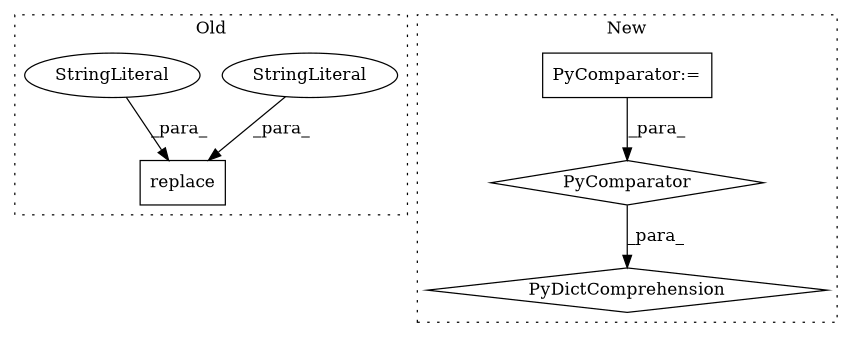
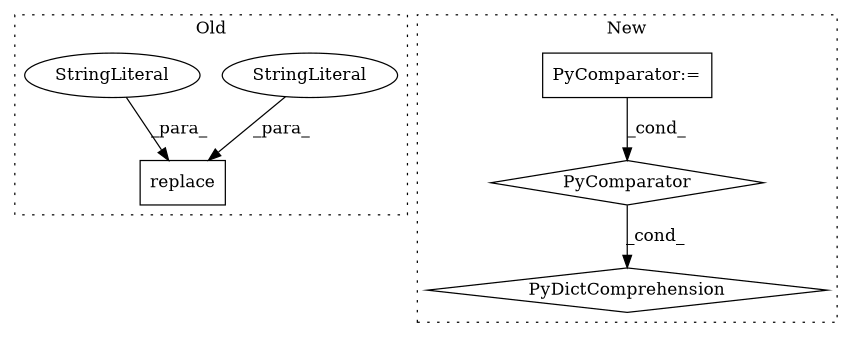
edge "PyComparator:=" -> "PyComparator": label "_para_" -> "_cond_"
edge "PyComparator" -> "PyDictComprehension": label "_para_" -> "_cond_"
